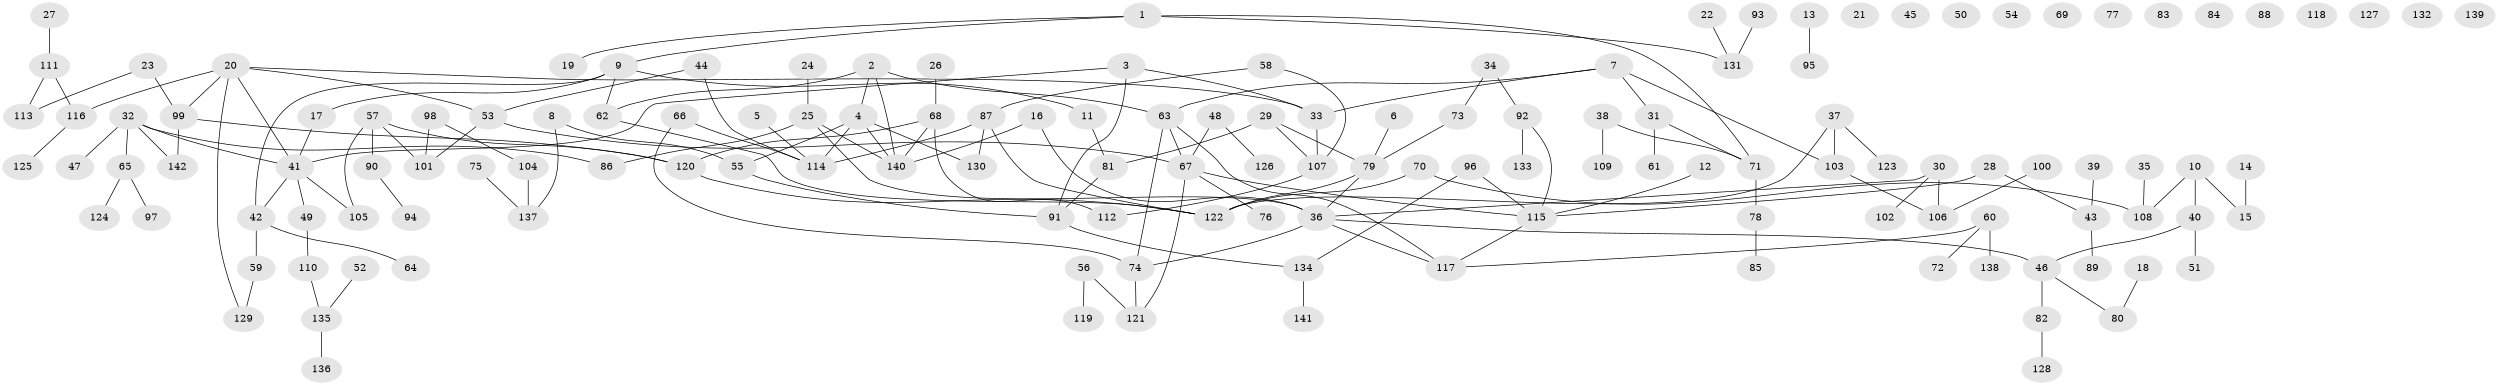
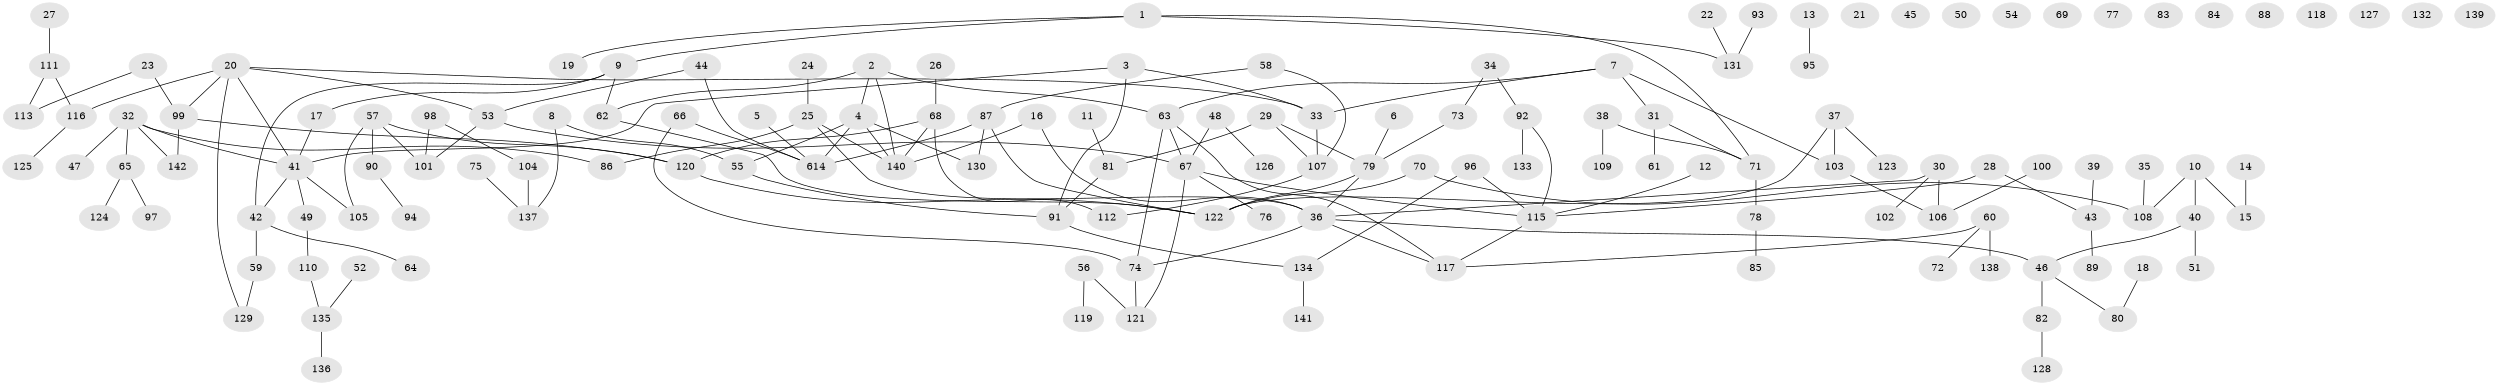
edge "9" -- "11": removed
node "114": label "114" -> "614"
